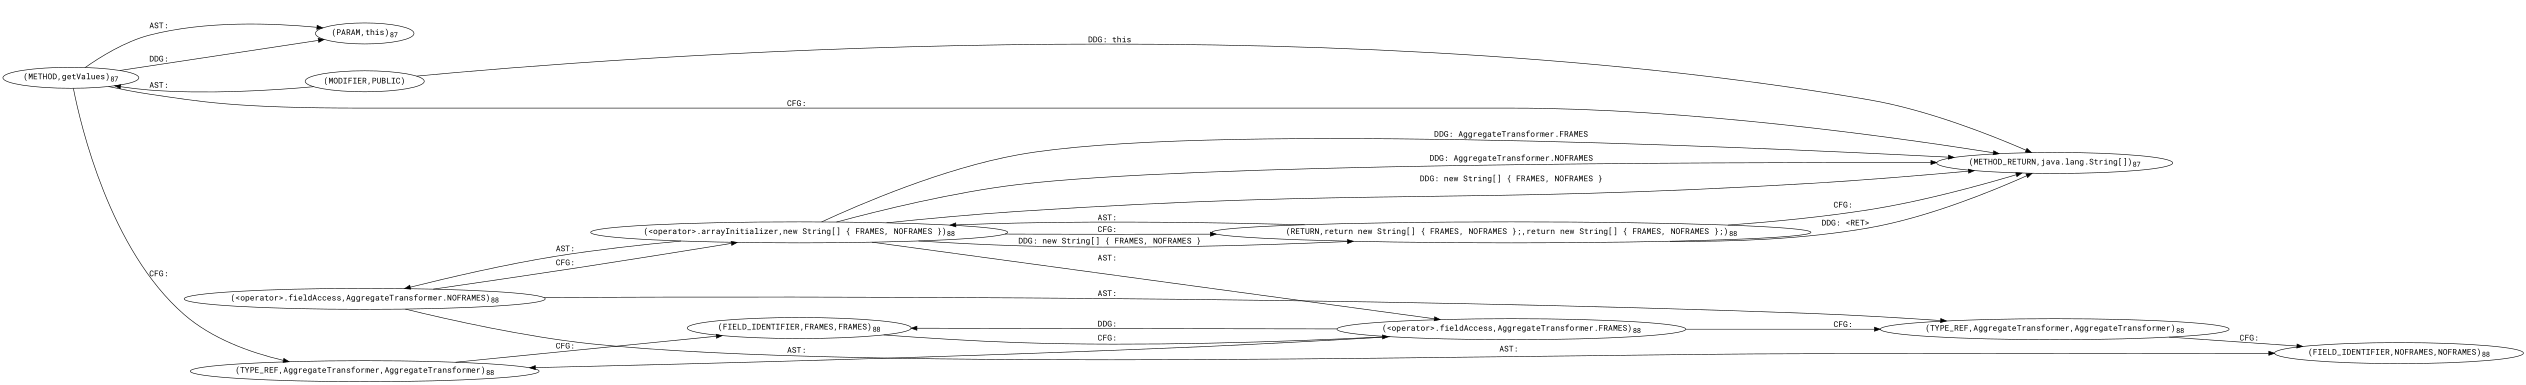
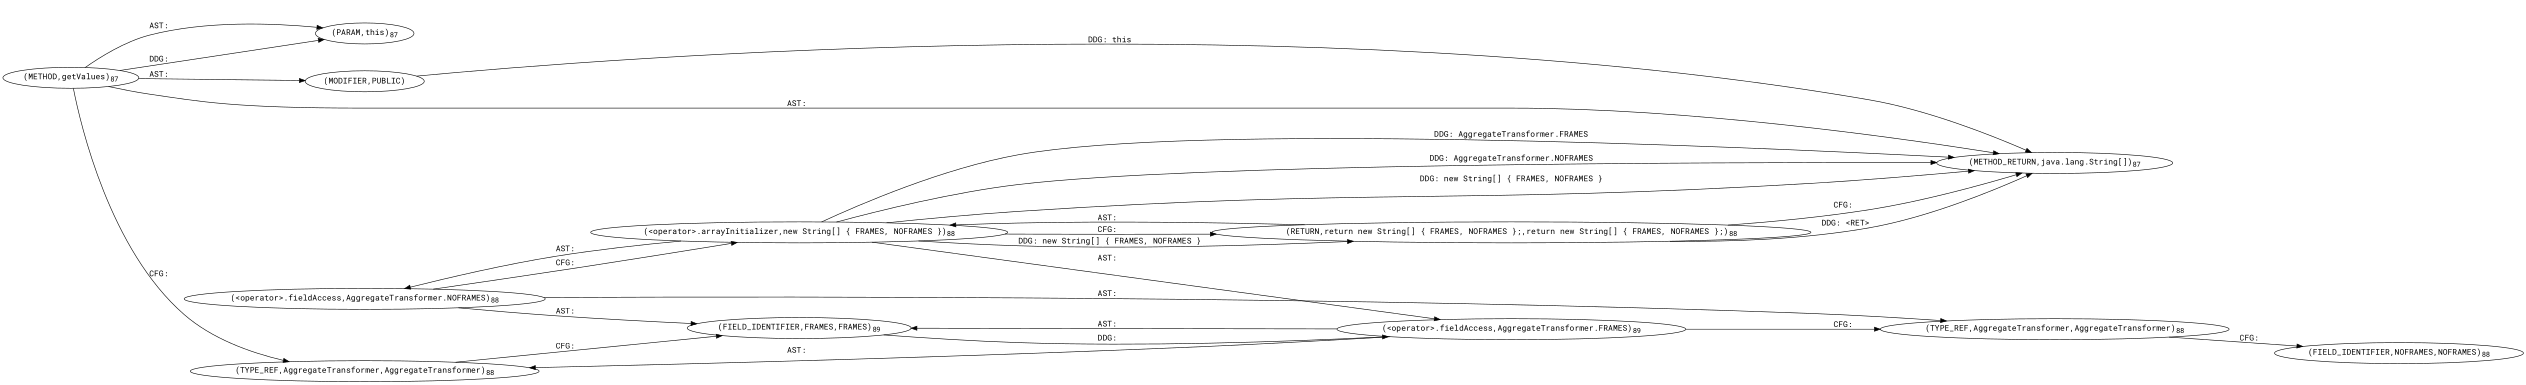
edge "(MODIFIER,PUBLIC)" -> "(METHOD,getValues)": reversed
edge "(METHOD,getValues)" -> "(METHOD_RETURN,java.lang.String[])": label "CFG: " -> "AST: "
edge "(<operator>.fieldAccess,AggregateTransformer.FRAMES)" -> "(FIELD_IDENTIFIER,FRAMES,FRAMES)": label "DDG: " -> "AST: "
node "(FIELD_IDENTIFIER,FRAMES,FRAMES)": text "88" -> "89"
node "(<operator>.fieldAccess,AggregateTransformer.FRAMES)": text "88" -> "89"
edge "(FIELD_IDENTIFIER,FRAMES,FRAMES)" -> "(<operator>.fieldAccess,AggregateTransformer.FRAMES)": label "CFG: " -> "DDG: "
edge "(<operator>.fieldAccess,AggregateTransformer.NOFRAMES)" -> "(FIELD_IDENTIFIER,NOFRAMES,NOFRAMES)": now "(<operator>.fieldAccess,AggregateTransformer.NOFRAMES)" -> "(FIELD_IDENTIFIER,FRAMES,FRAMES)"
